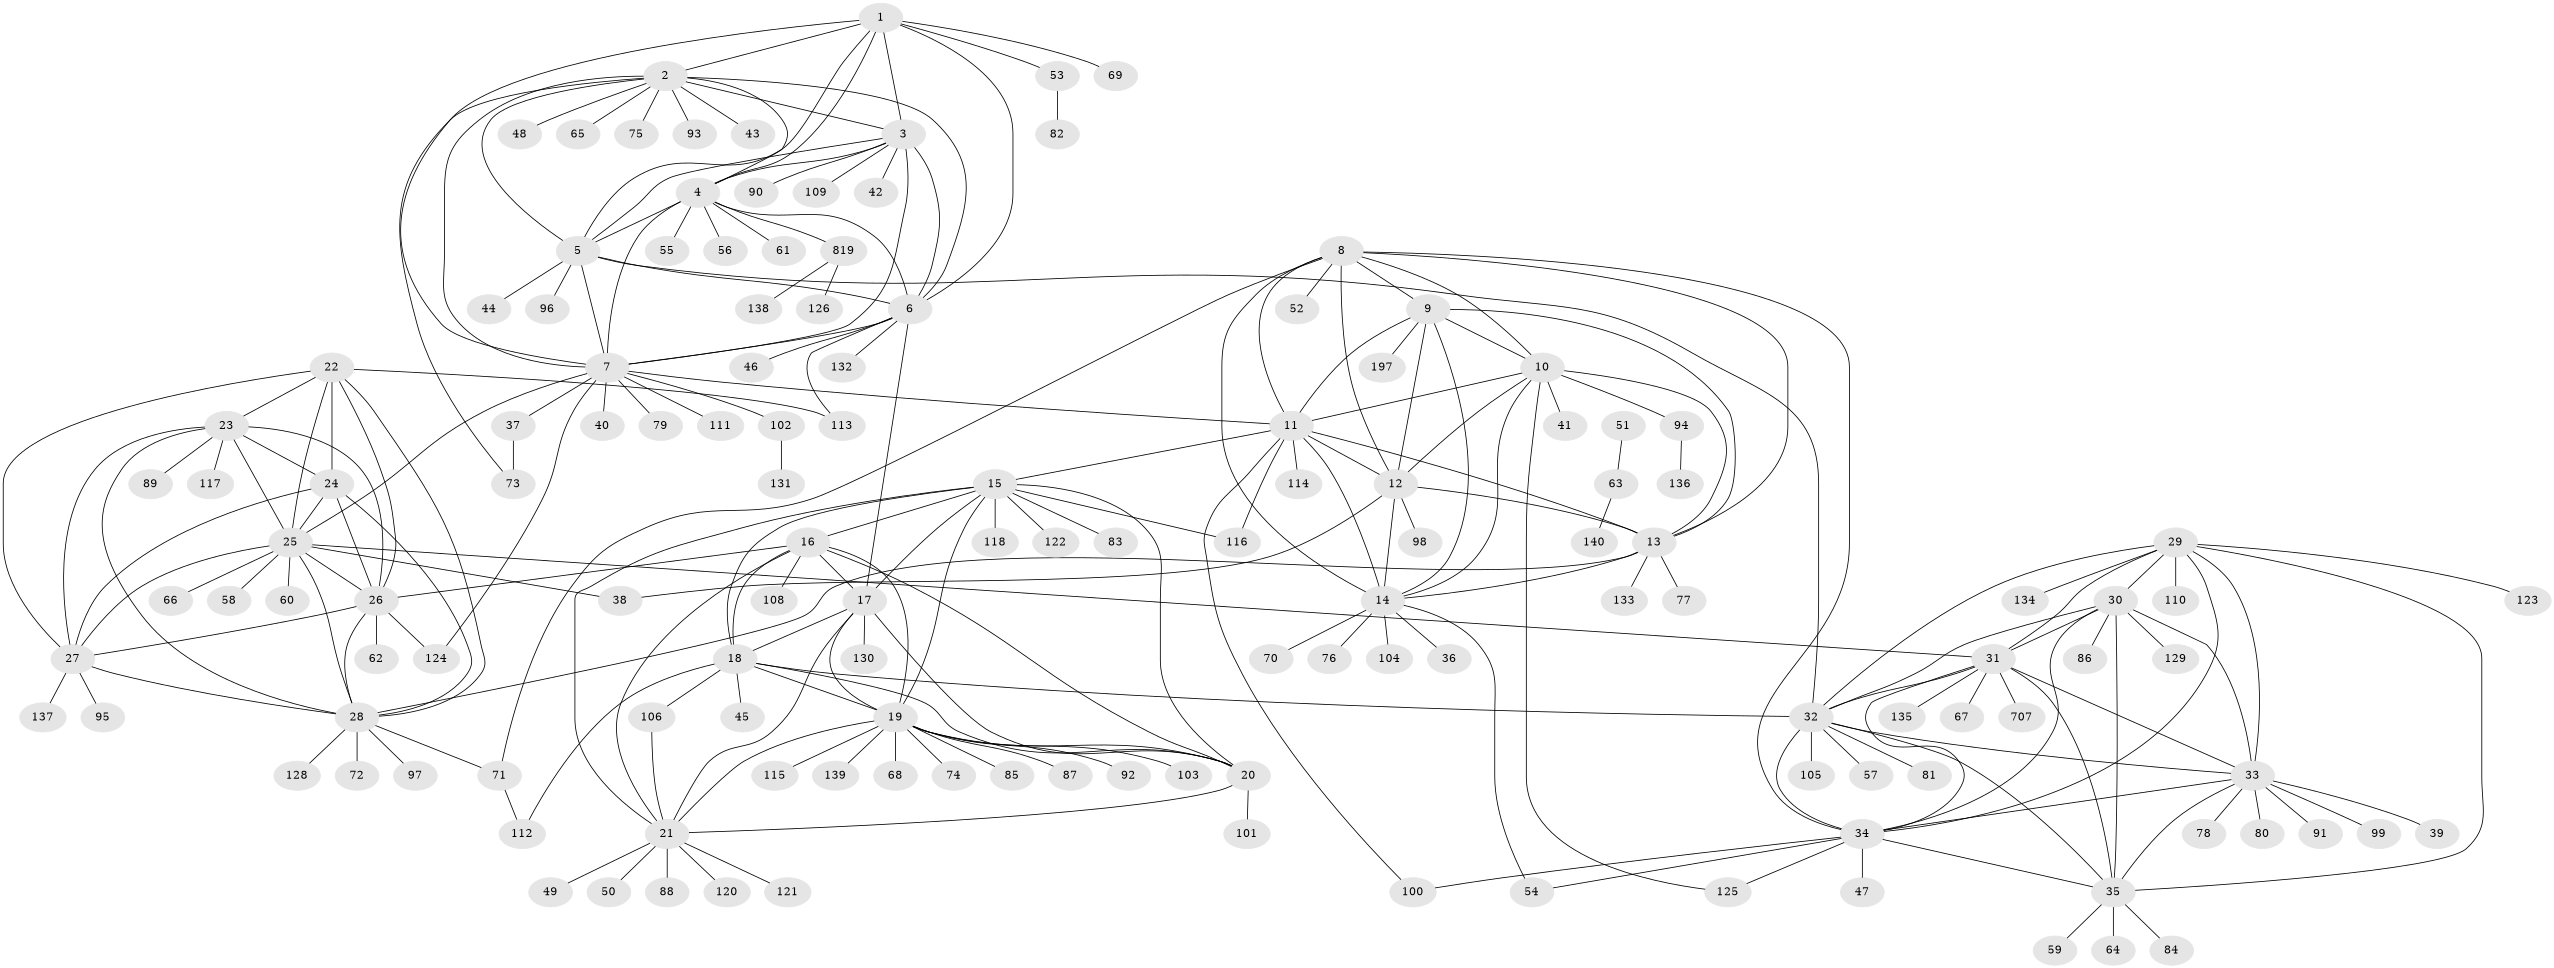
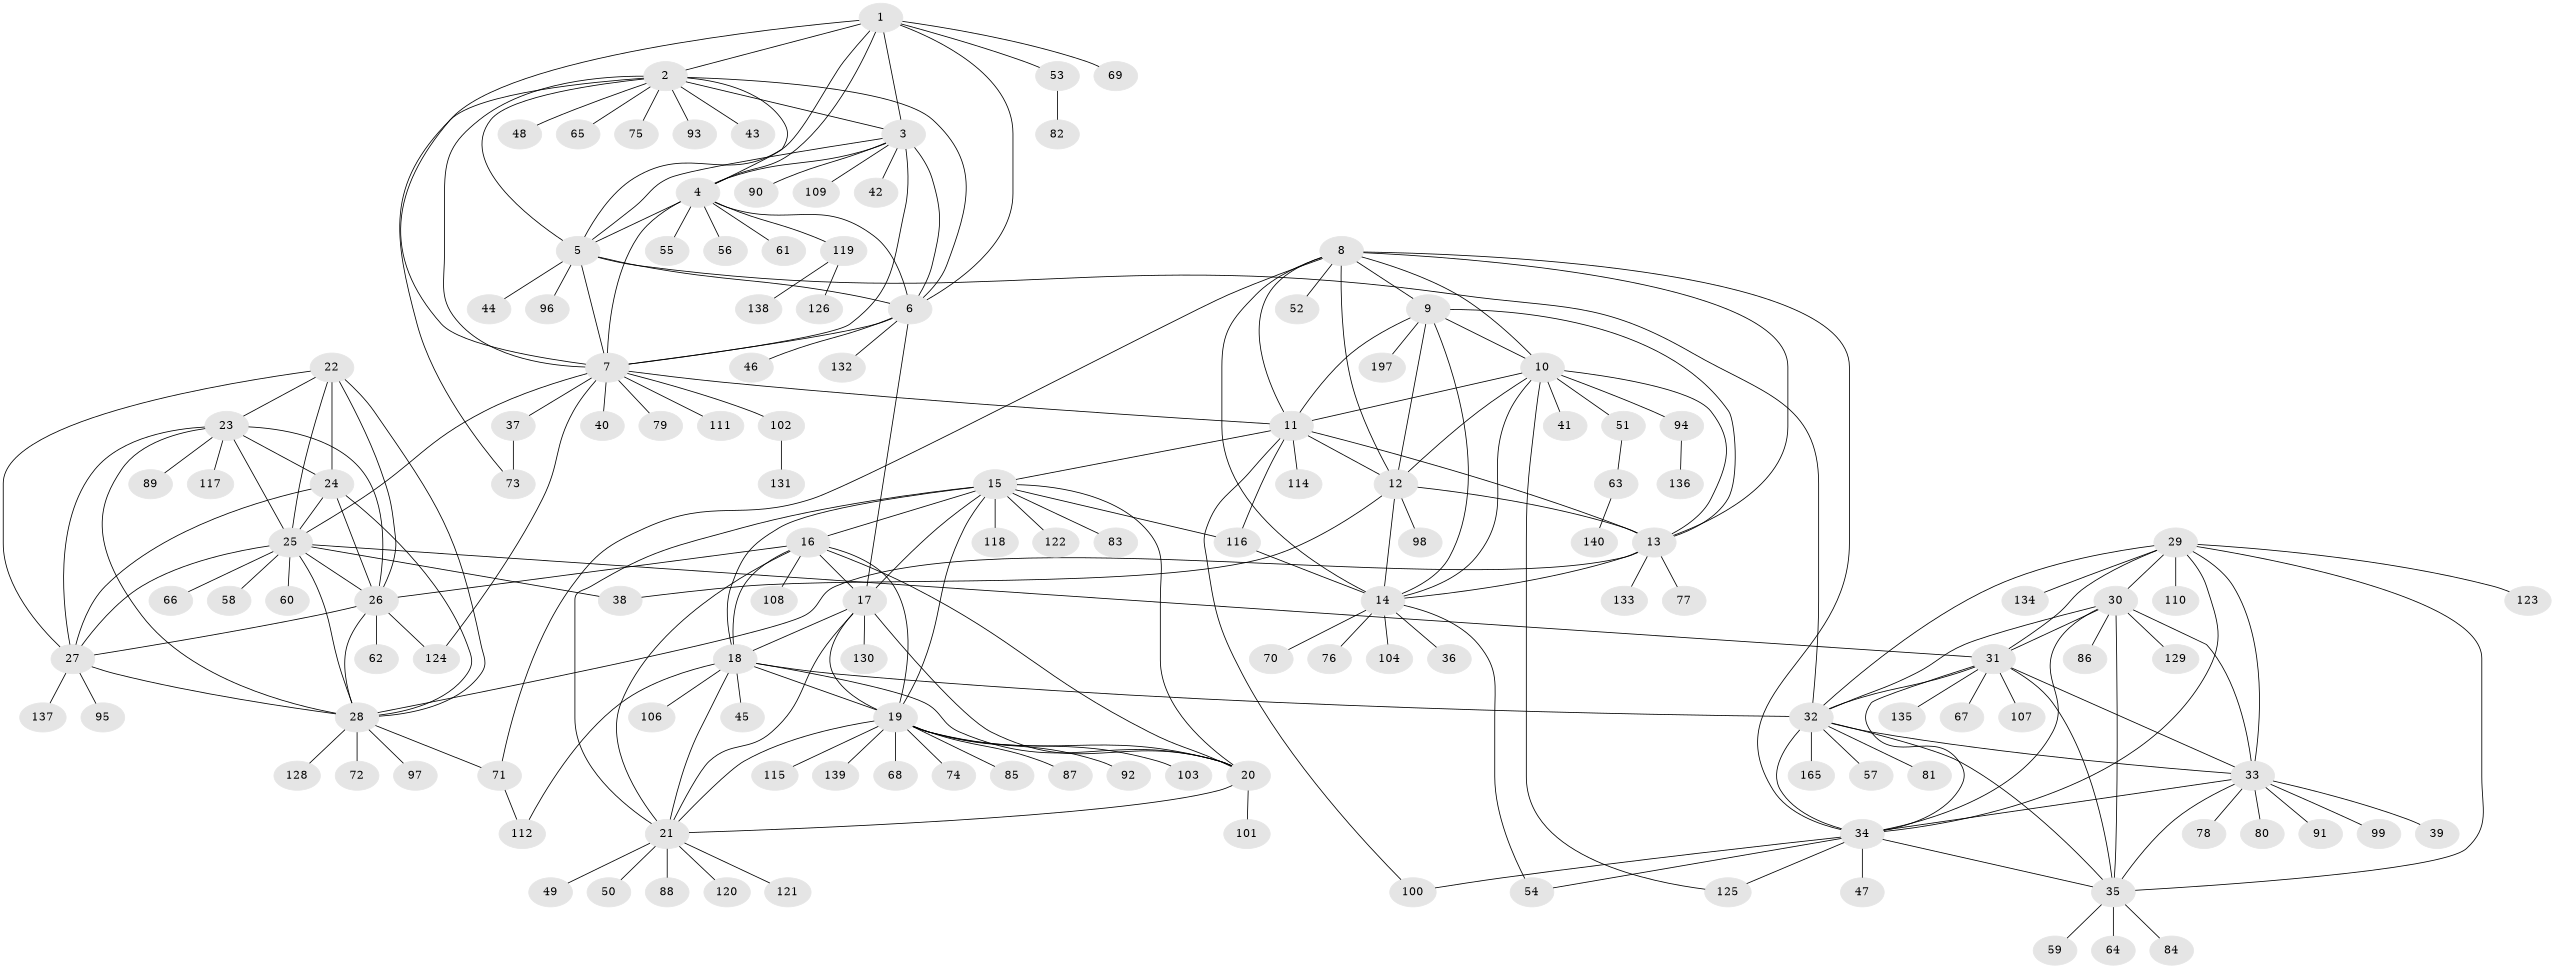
node "819": label "819" -> "119"
edge "10" -- "51": added
node "113": removed
edge "11" -- "14": now "116" -- "14"
node "707": label "707" -> "107"
edge "106" -- "21": now "18" -- "21"
node "105": label "105" -> "165"
